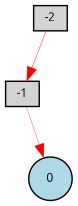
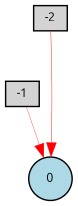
edge "-2" -> "-1": now "-2" -> "0"
